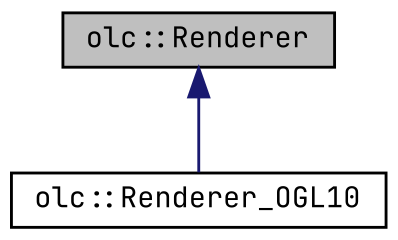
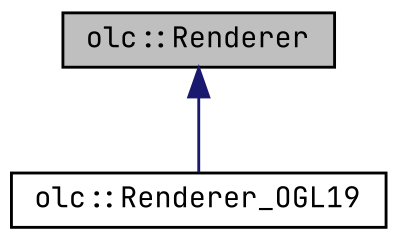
node "olc::Renderer_OGL10": label "olc::Renderer_OGL10" -> "olc::Renderer_OGL19"
